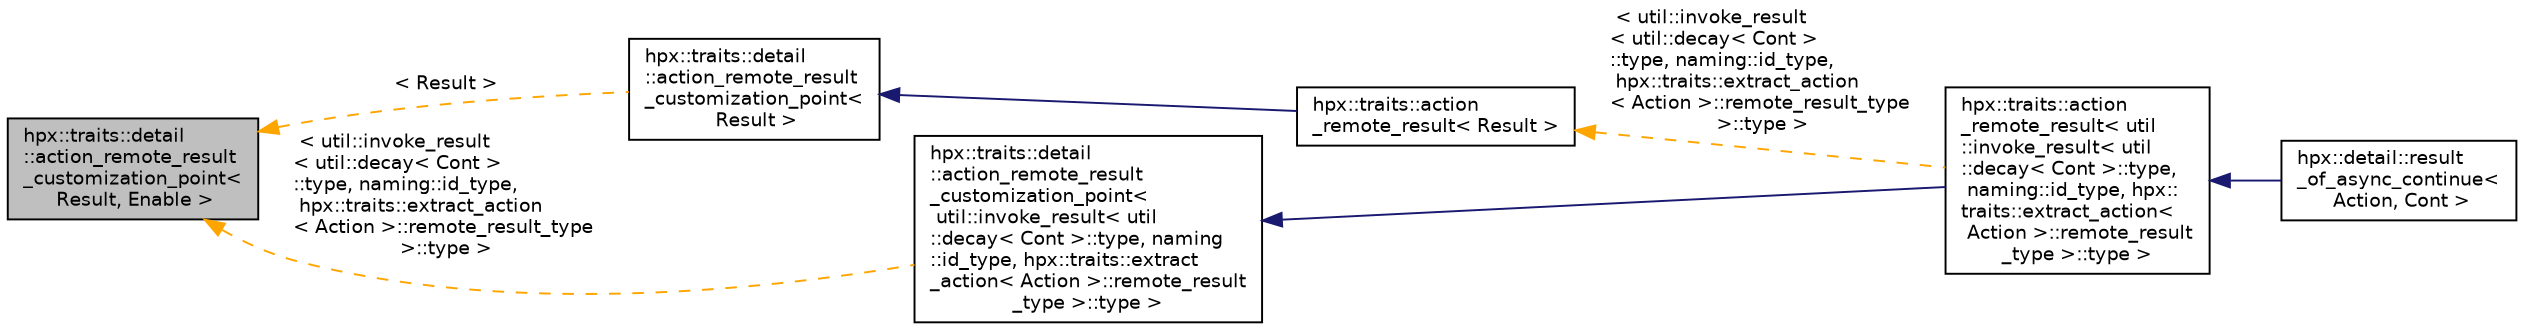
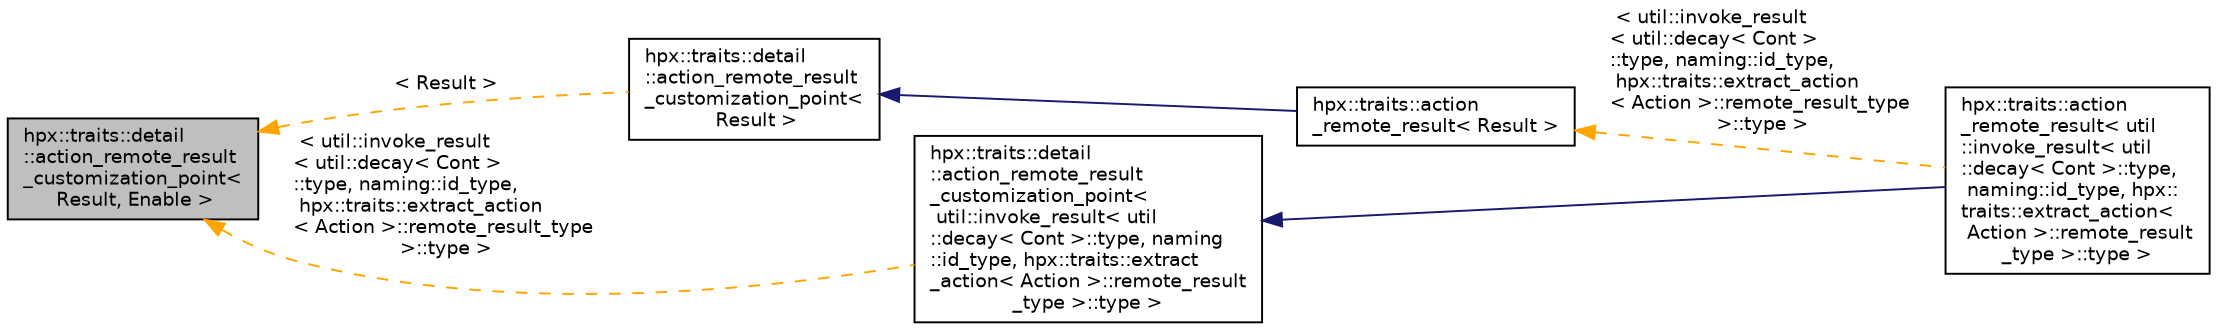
node "hpx::detail::result _of_async_continue< Action, Cont >": removed
